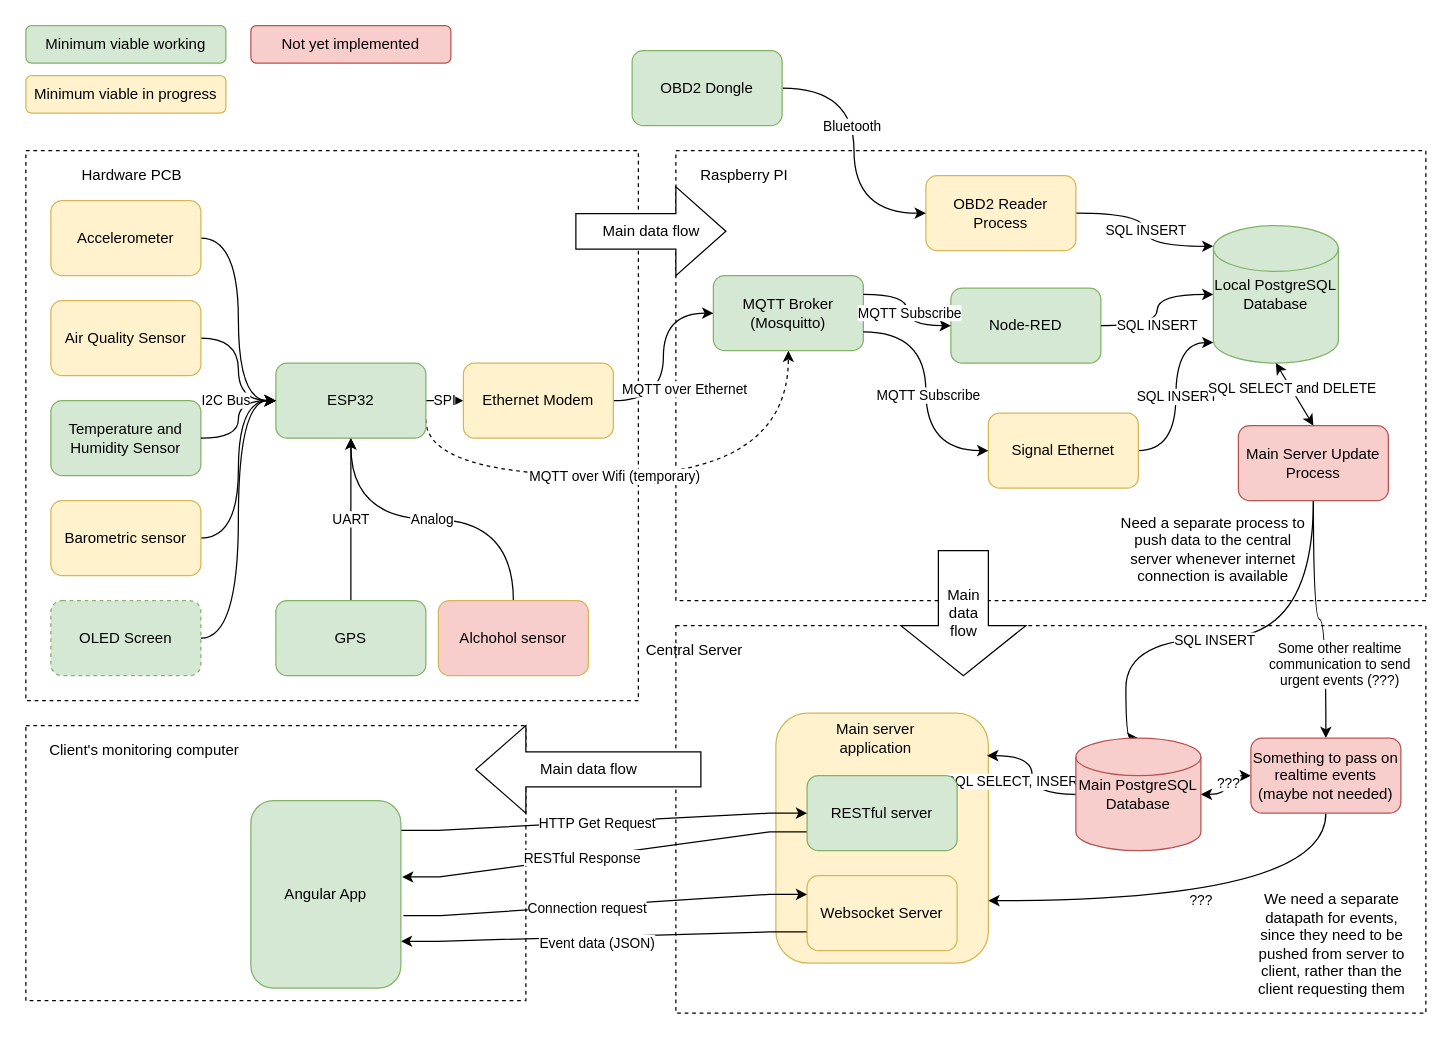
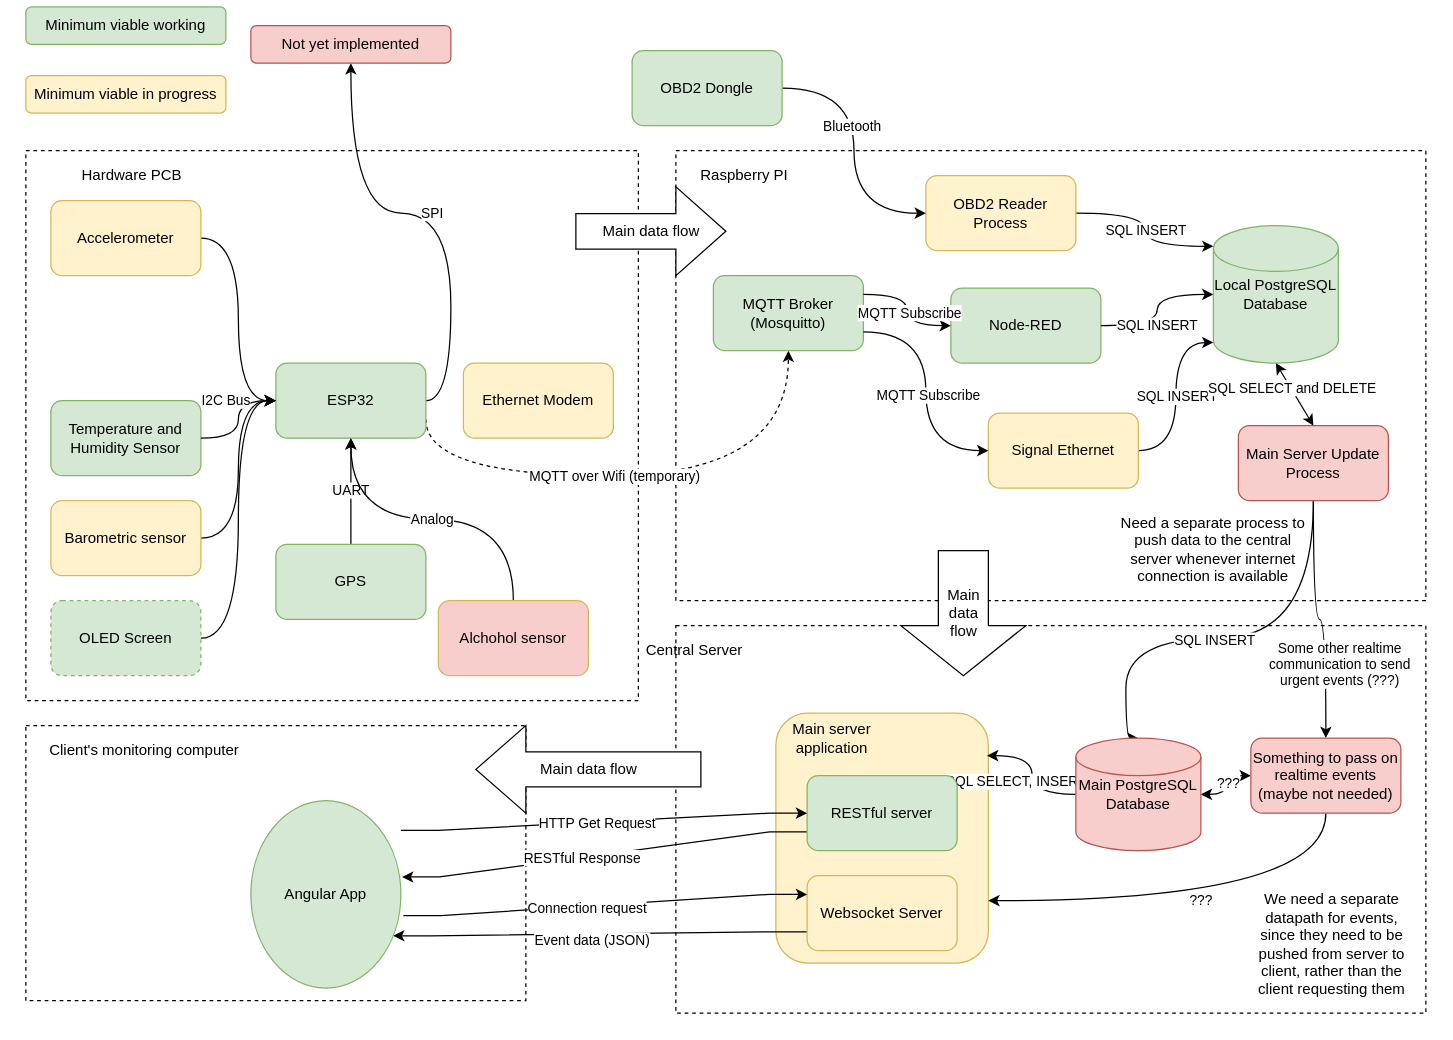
node "Minimum viable working": moved (126, 44) -> (126, 26)
node "Air Quality Sensor": removed
edge "Air Quality Sensor" -> "ESP32": removed
edge "Ethernet Modem" -> "MQTT Broker (Mosquitto)": removed, label "MQTT over Ethernet"
edge "ESP32" -> "Ethernet Modem": now "ESP32" -> "Not yet implemented"
node "GPS": moved (351, 638) -> (351, 582)
node "Main server application": moved (876, 738) -> (832, 738)
node "Angular App": shape rounded rectangle -> ellipse
